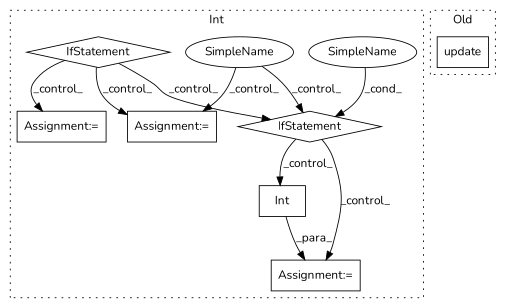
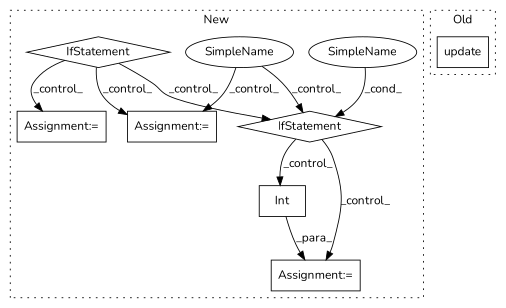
cluster "Int": label "Int" -> "New"
